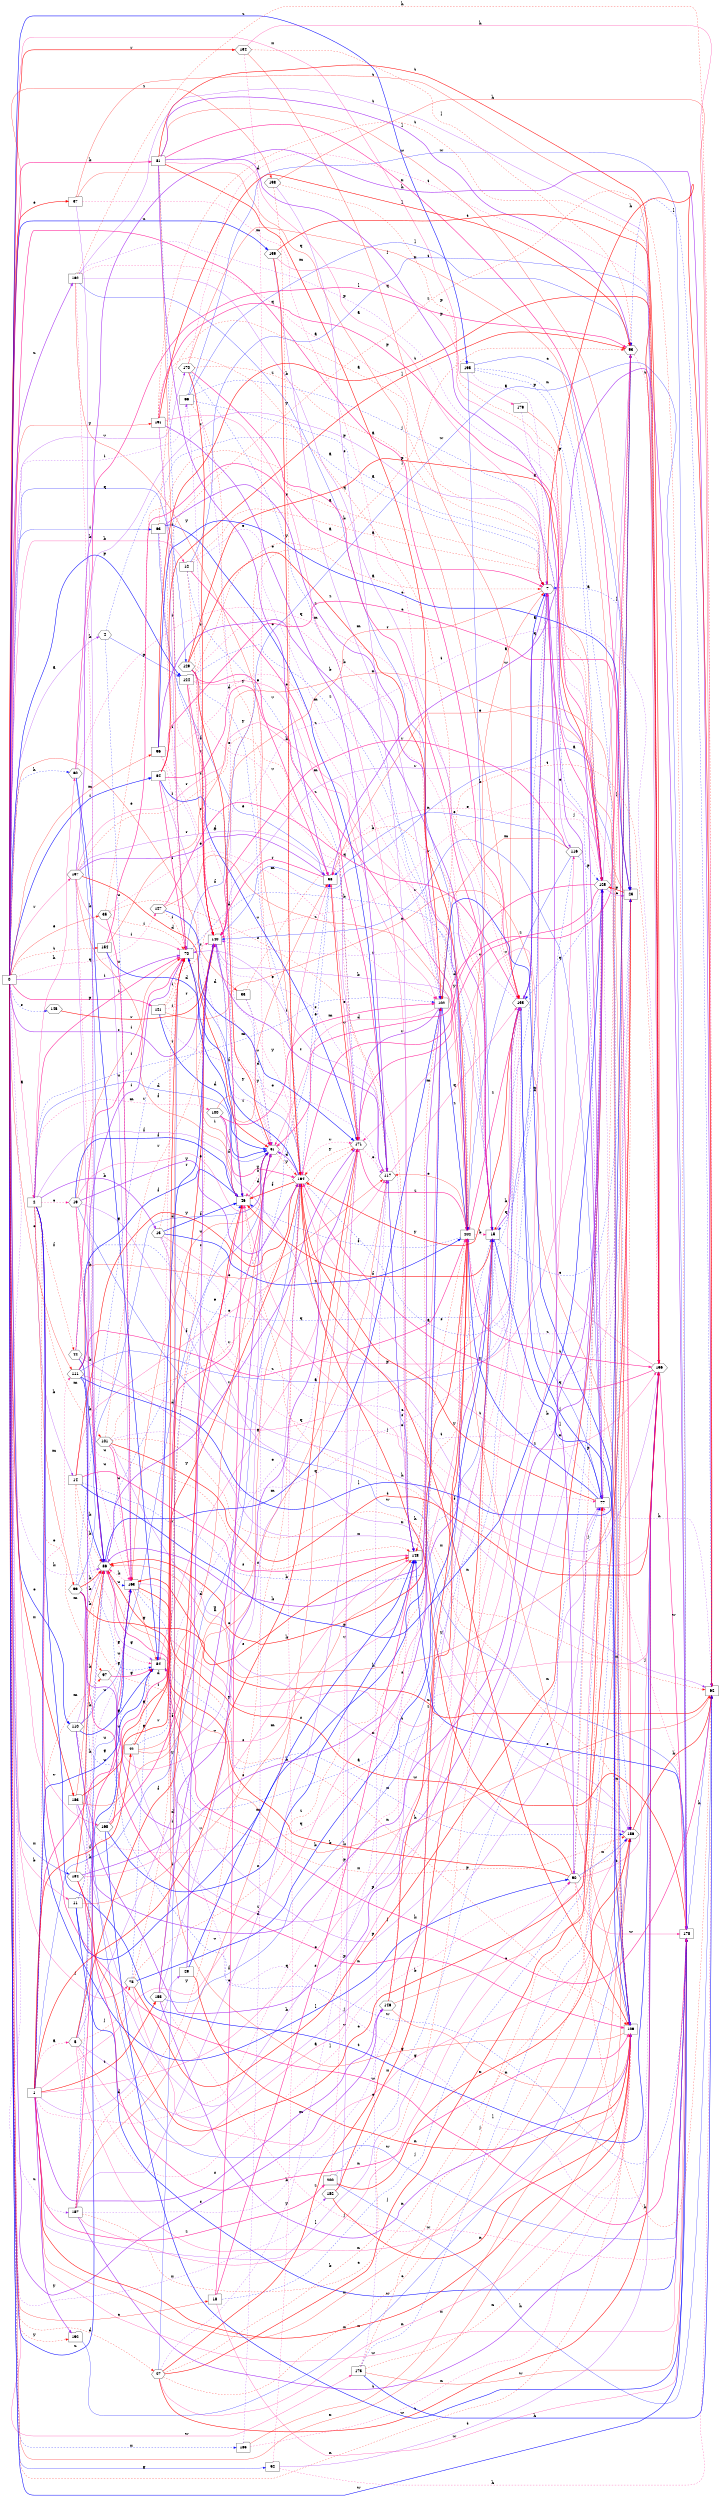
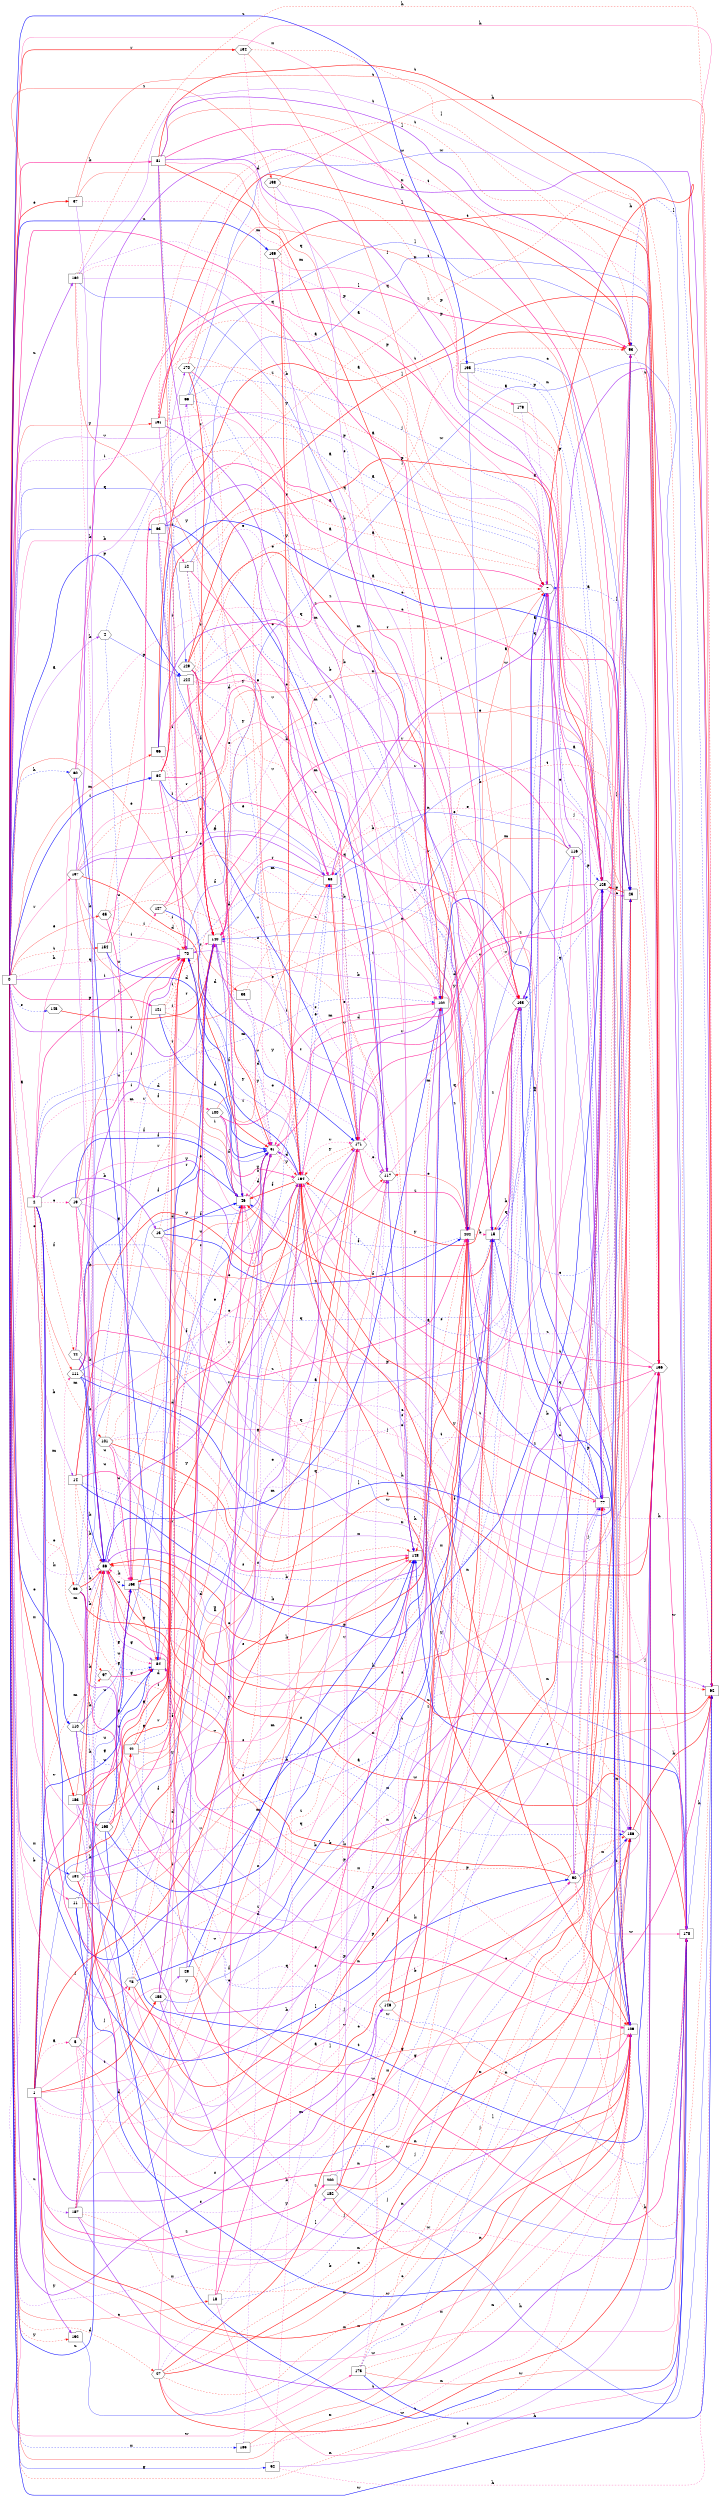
edge "27" -> "70": color blue -> deeppink
